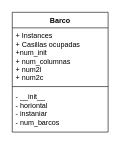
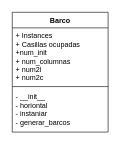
node "- __init__ - horiontal - instaniar - num_barcos": label "- __init__ - horiontal - instaniar - num_barcos" -> "- __init__ - horiontal - instaniar - generar_barcos"
